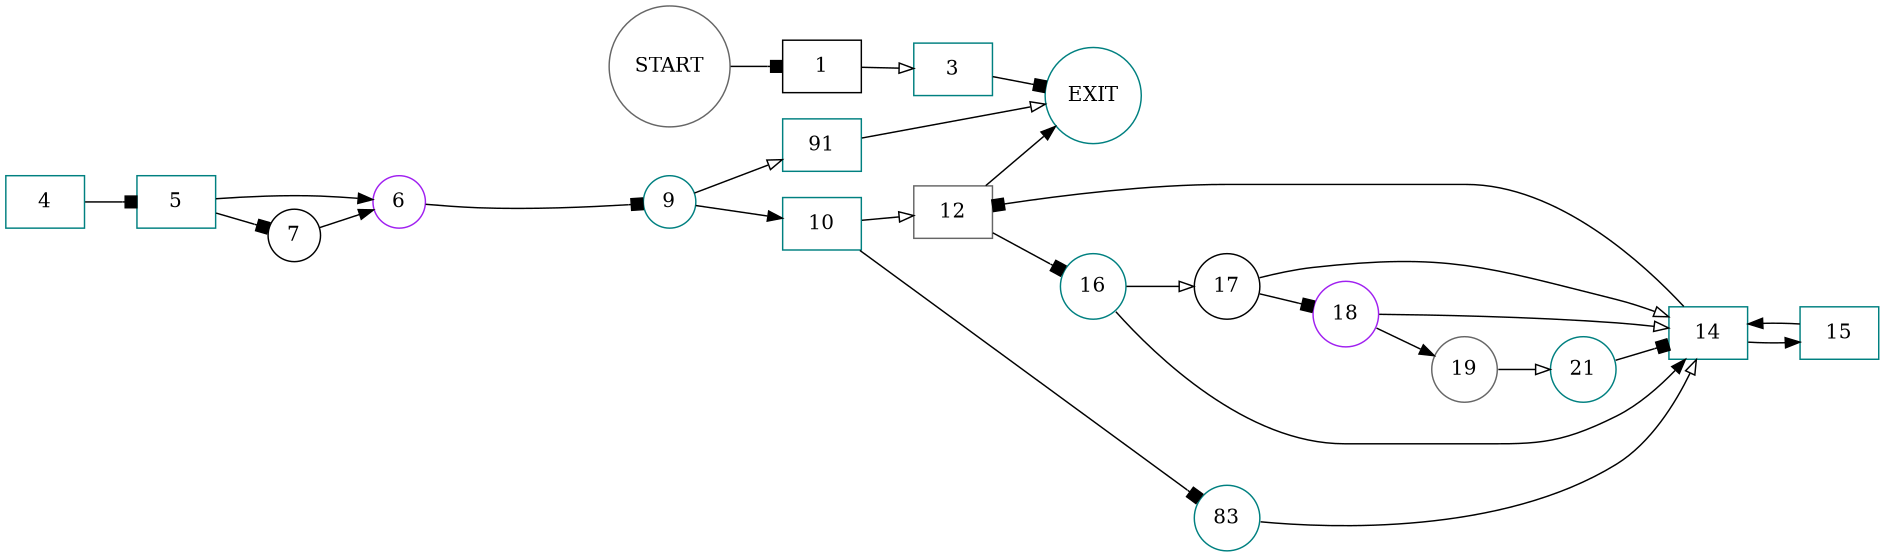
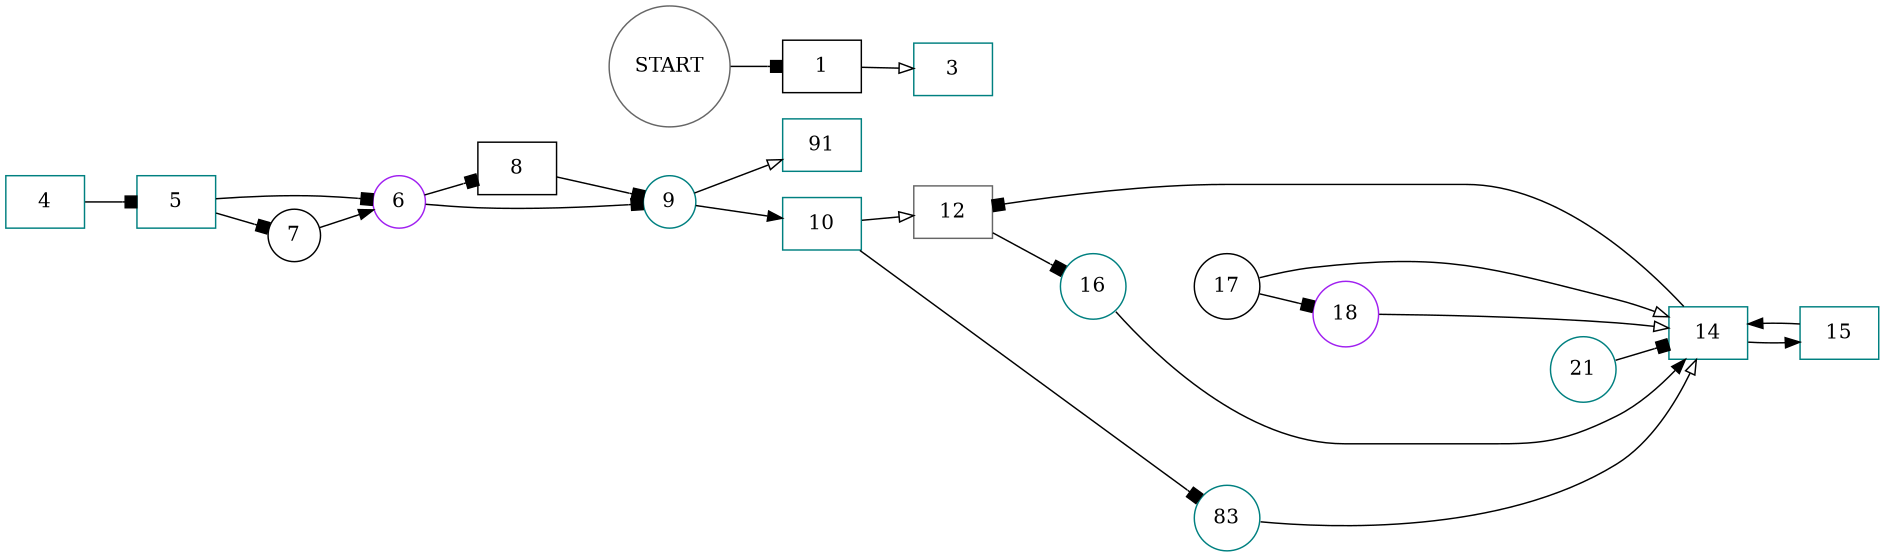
node "EXIT": removed
node "8": added
edge "5" -> "6": arrowhead normal -> box
edge "16" -> "17": removed
node "19": removed
